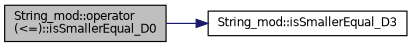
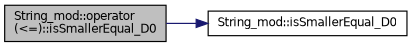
node "String_mod::isSmallerEqual_D3": label "String_mod::isSmallerEqual_D3" -> "String_mod::isSmallerEqual_D0"
